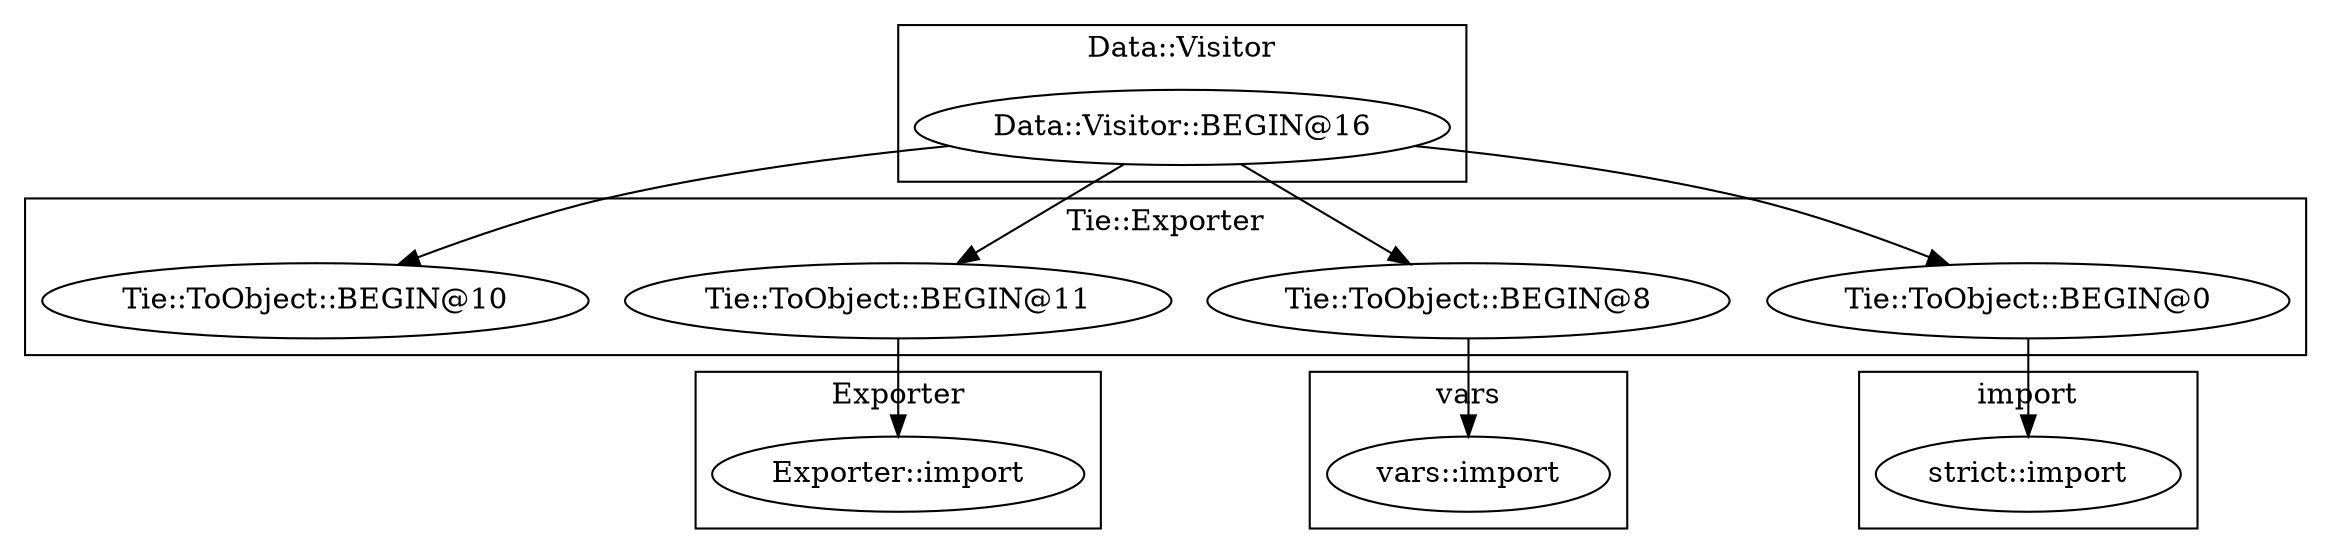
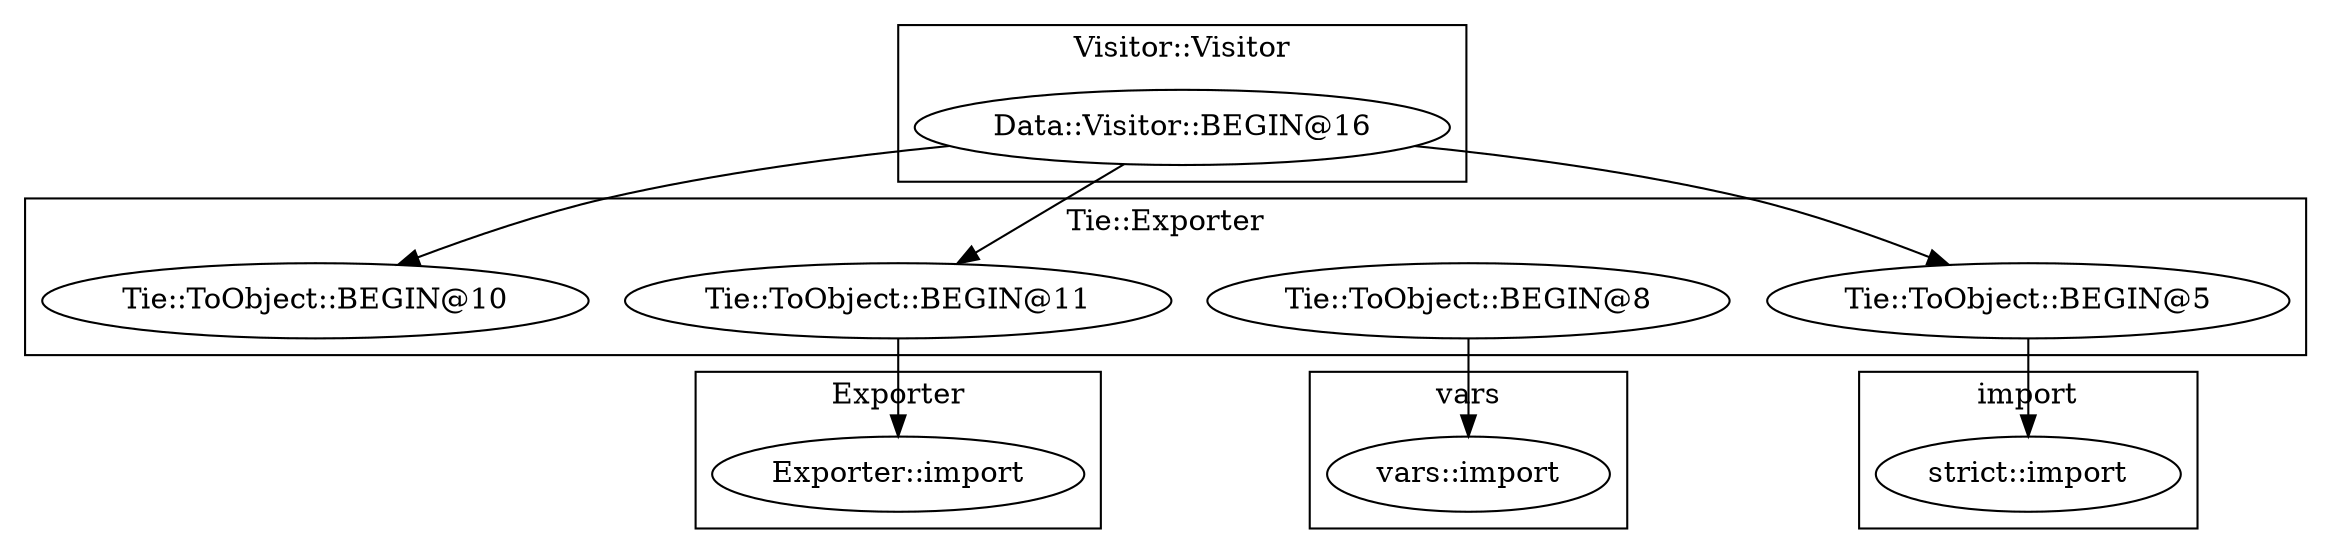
cluster "Data::Visitor": label "Data::Visitor" -> "Visitor::Visitor"
edge "Data::Visitor::BEGIN@16" -> "Tie::ToObject::BEGIN@8": removed
node "Tie::ToObject::BEGIN@0": label "Tie::ToObject::BEGIN@0" -> "Tie::ToObject::BEGIN@5"
